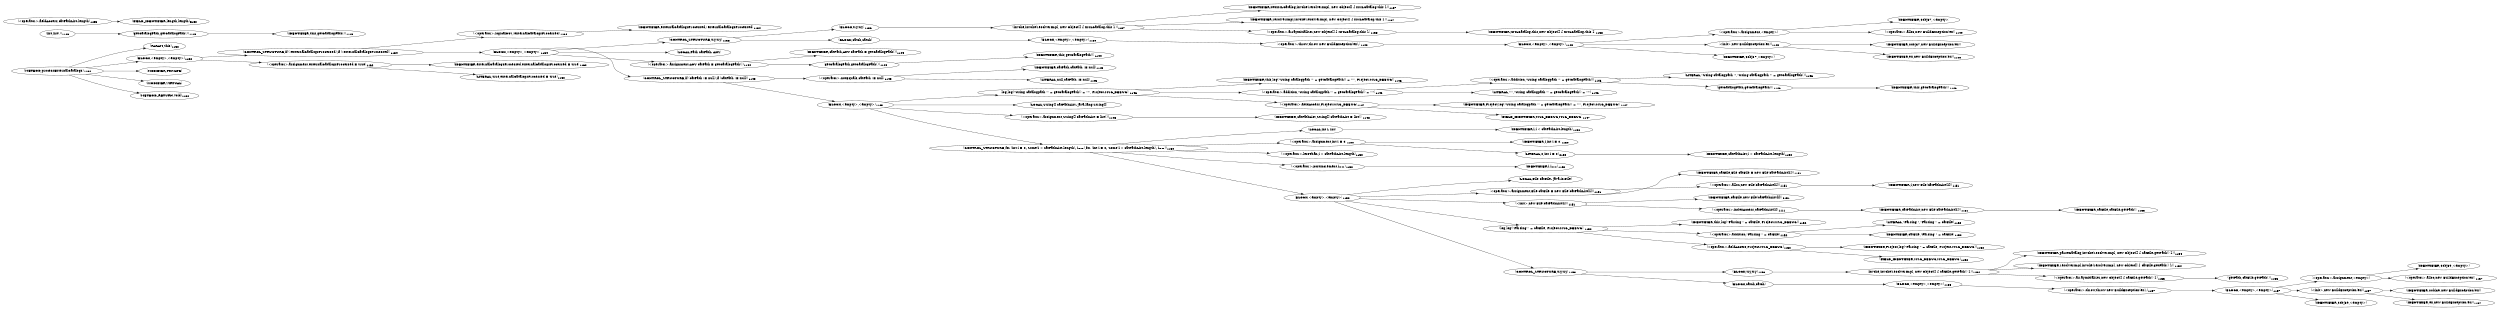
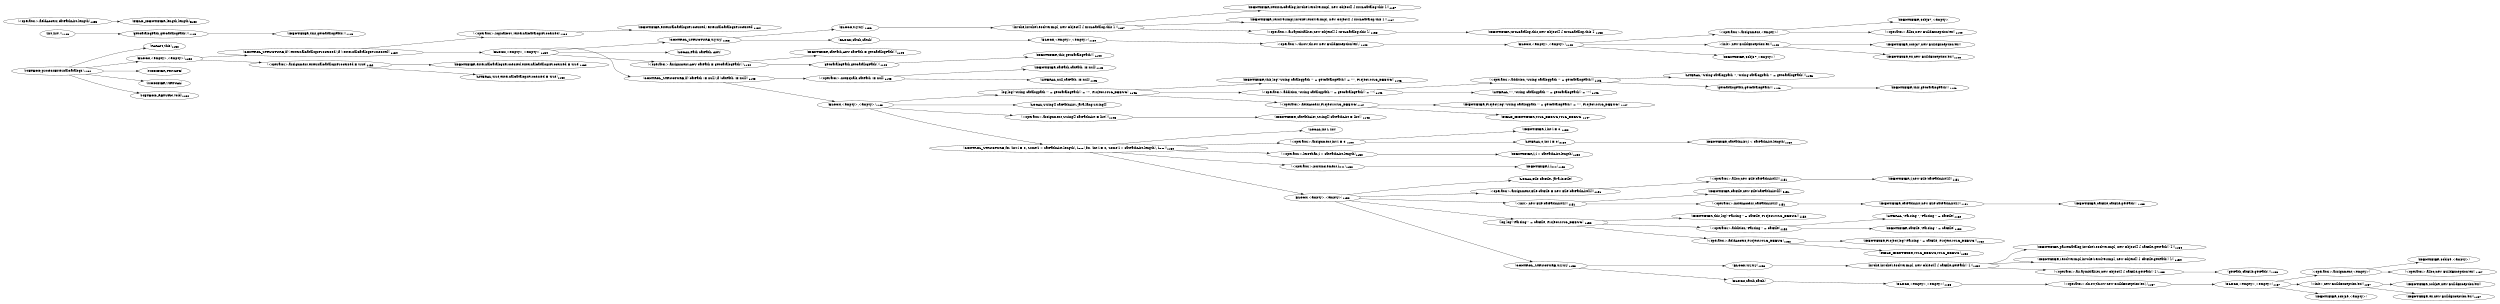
edge "(LOCAL,int i: int)" -> "(IDENTIFIER,i,i < catPathList.length)": now "(<operator>.lessThan,i < catPathList.length)" -> "(IDENTIFIER,i,i < catPathList.length)"
node "(IDENTIFIER,catFile,File catFile = new File(catPathList[i]))": removed
node "(<operator>.indexAccess,catPathList[i])": text "1111" -> "1151"
